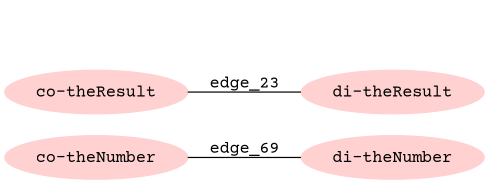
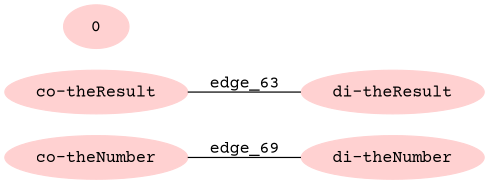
node "0": added
edge "co-theResult" -- "di-theResult": label "edge_23" -> "edge_63"
